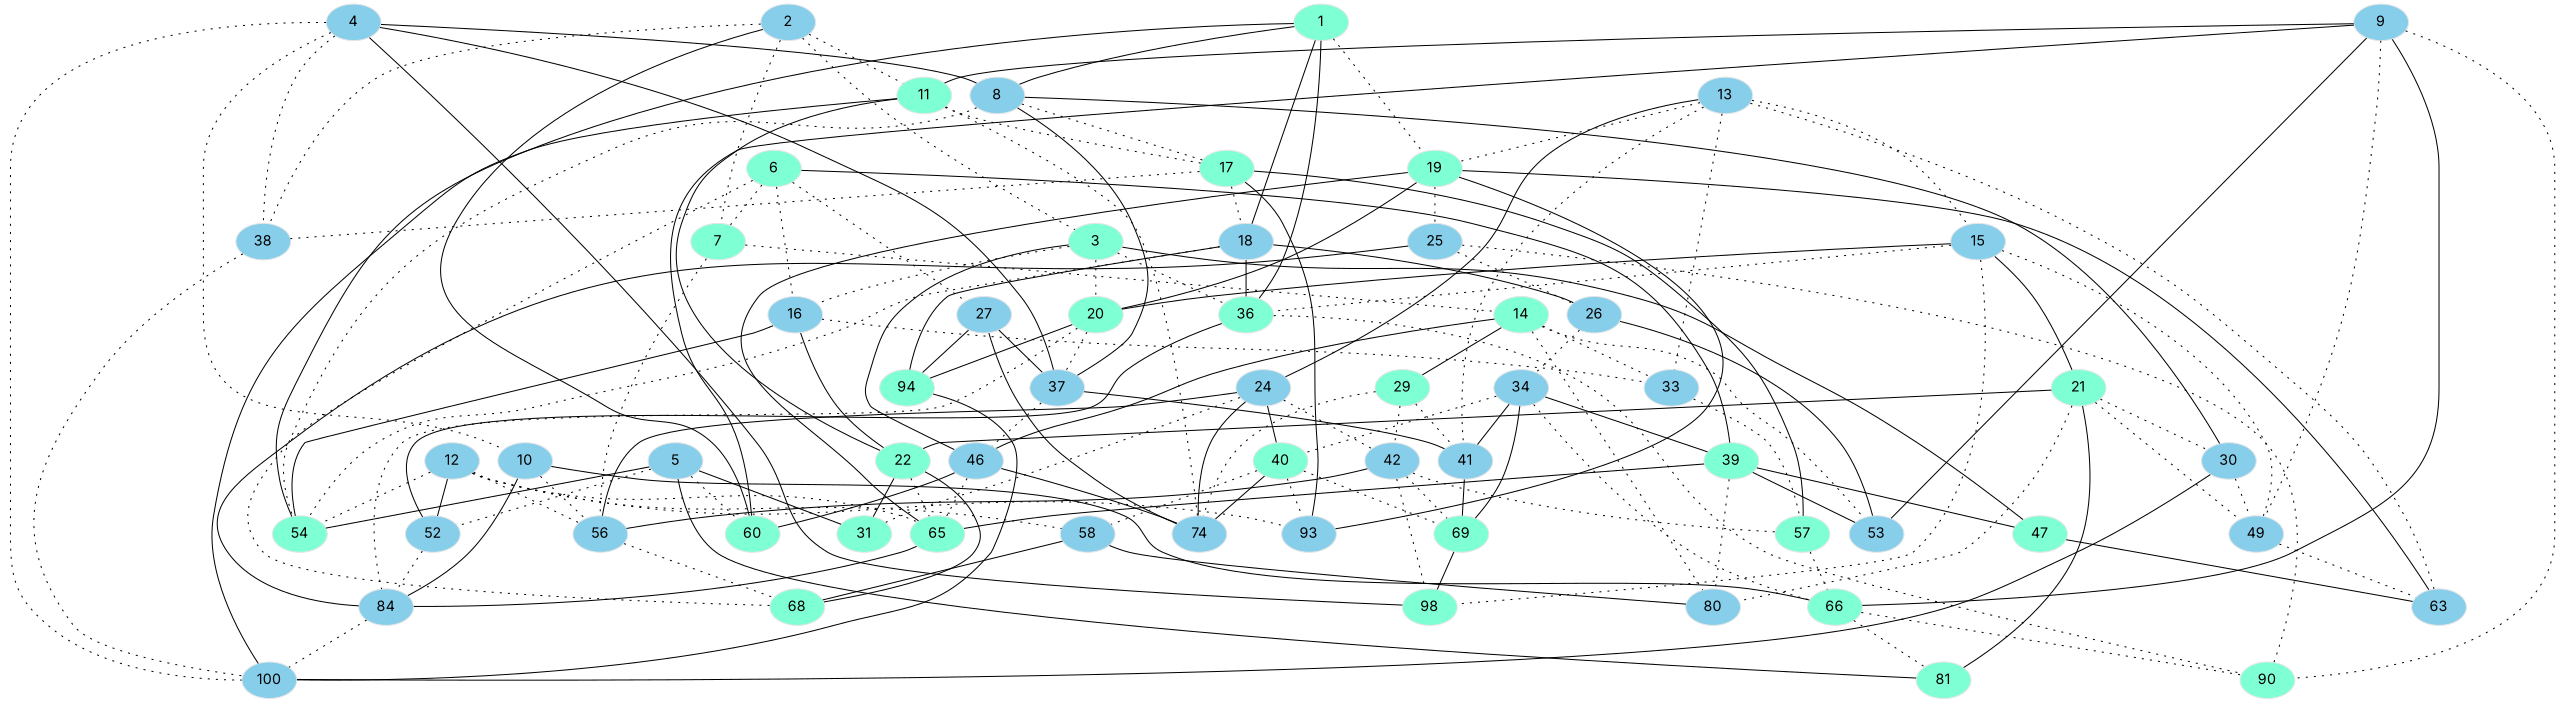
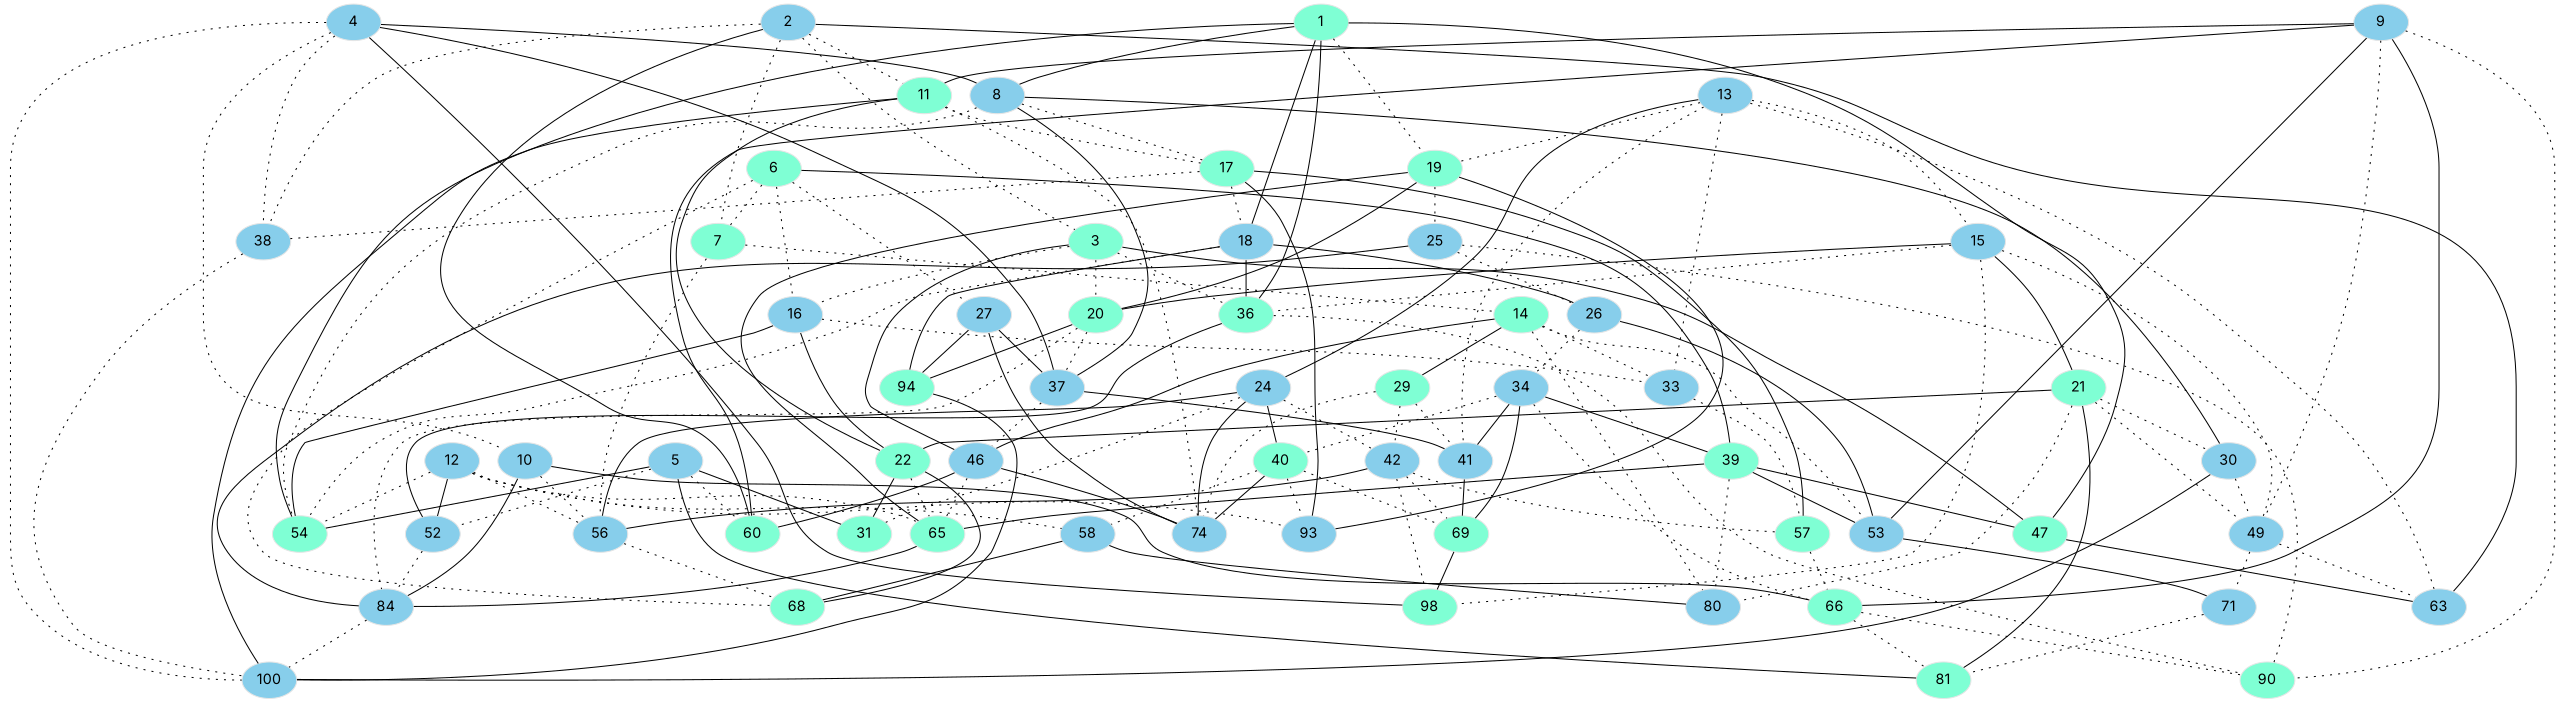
edge "1" -- "47": added
edge "19" -- "63": now "2" -- "63"
node "71": added
